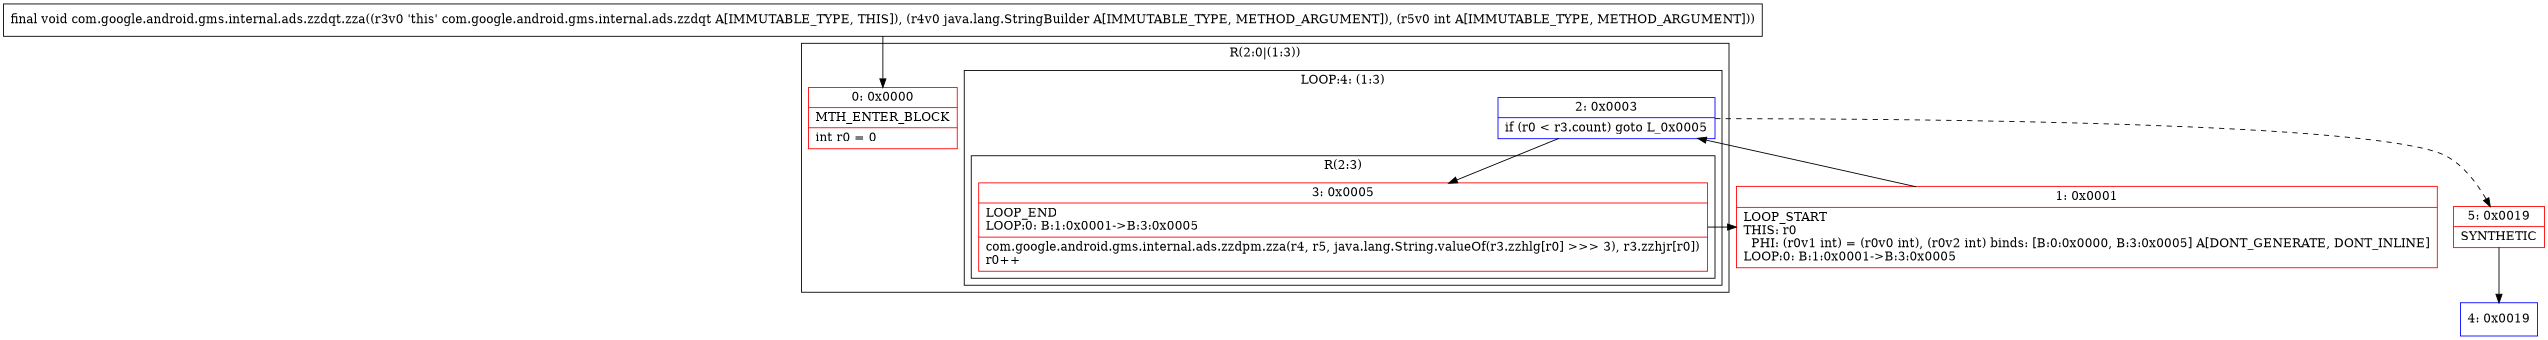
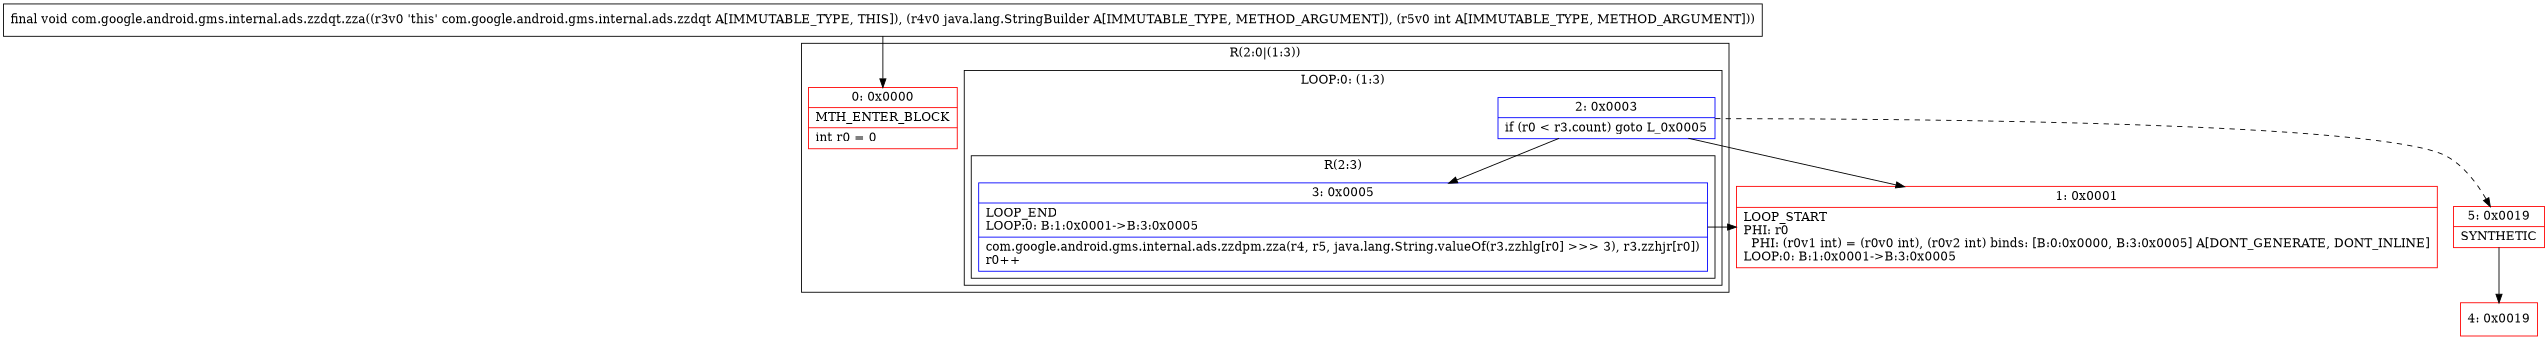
cluster "LOOP:4: (1:3)": label "LOOP:4: (1:3)" -> "LOOP:0: (1:3)"
edge "1: 0x0001" -> "2: 0x0003": reversed
node "3: 0x0005": color red -> blue
node "1: 0x0001": text "THIS: r0" -> "PHI: r0"
node "4: 0x0019": color blue -> red
